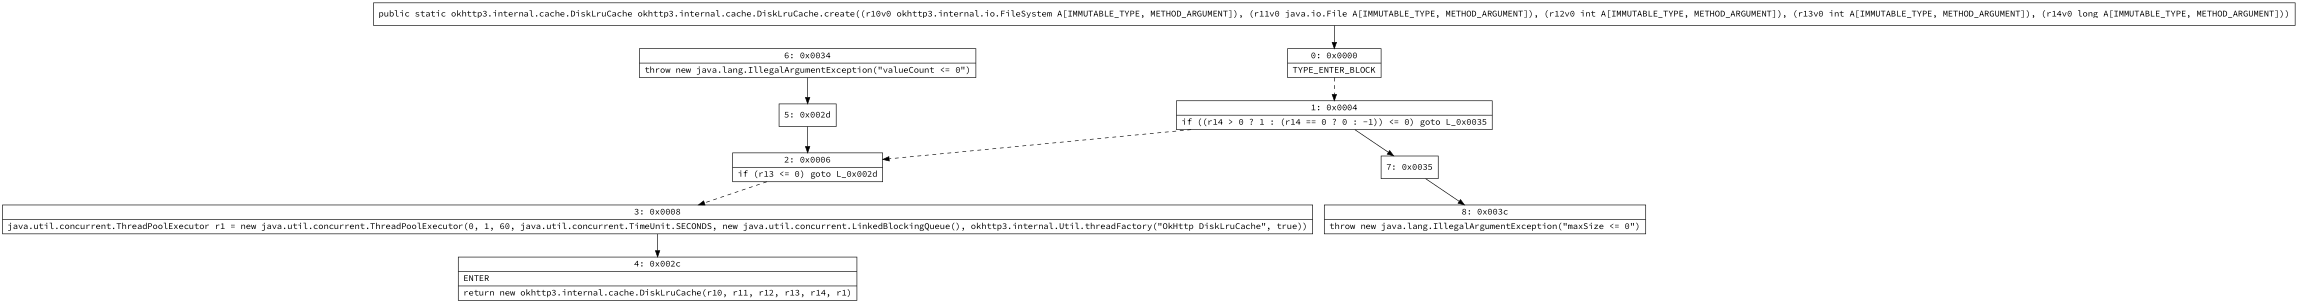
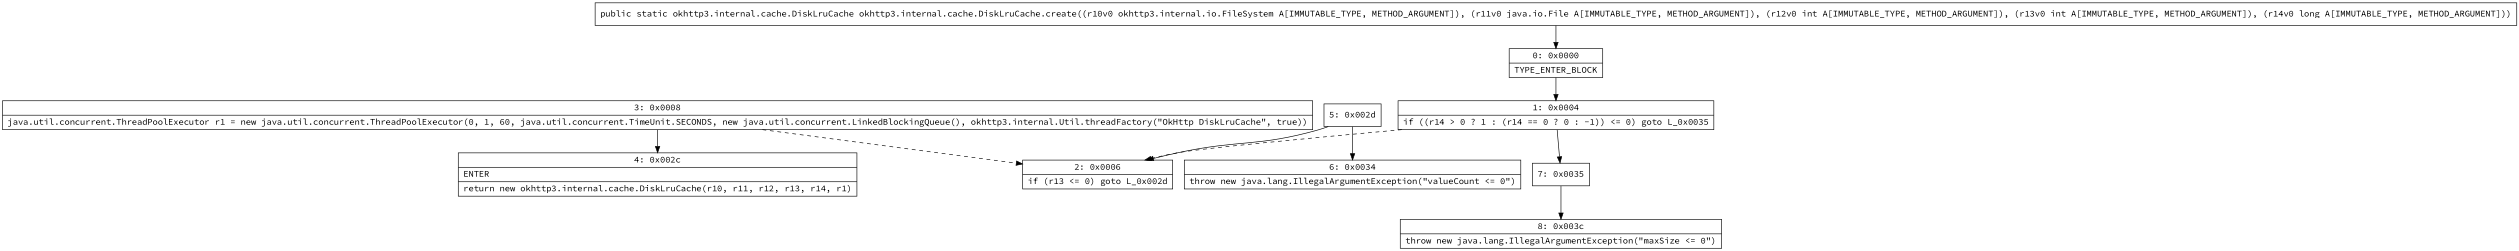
edge "0: 0x0000" -> "1: 0x0004": style dashed -> solid
edge "6: 0x0034" -> "5: 0x002d": reversed
edge "2: 0x0006" -> "3: 0x0008": reversed
